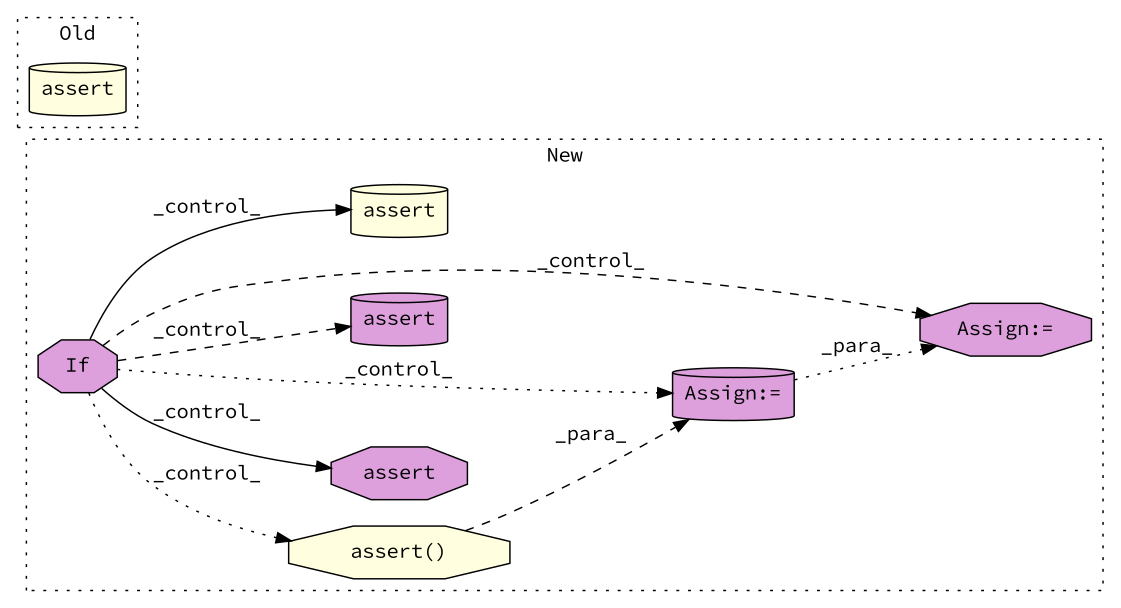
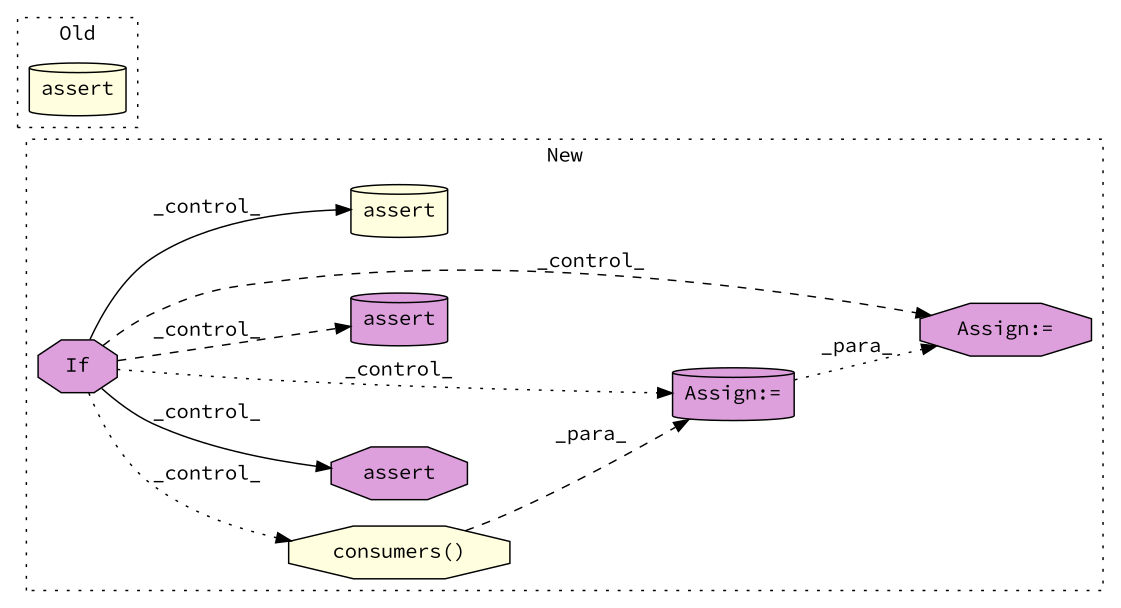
node "assert()": label "assert()" -> "consumers()"
